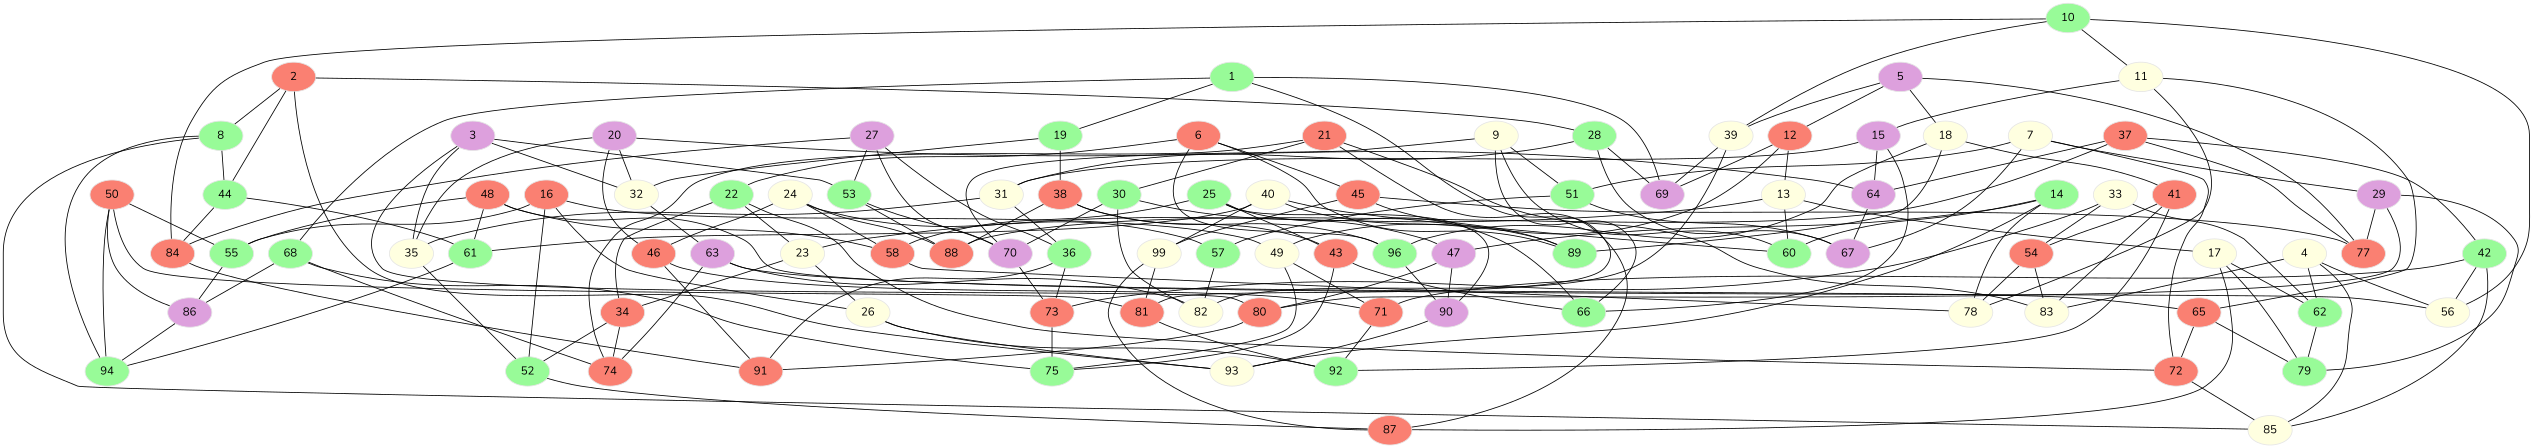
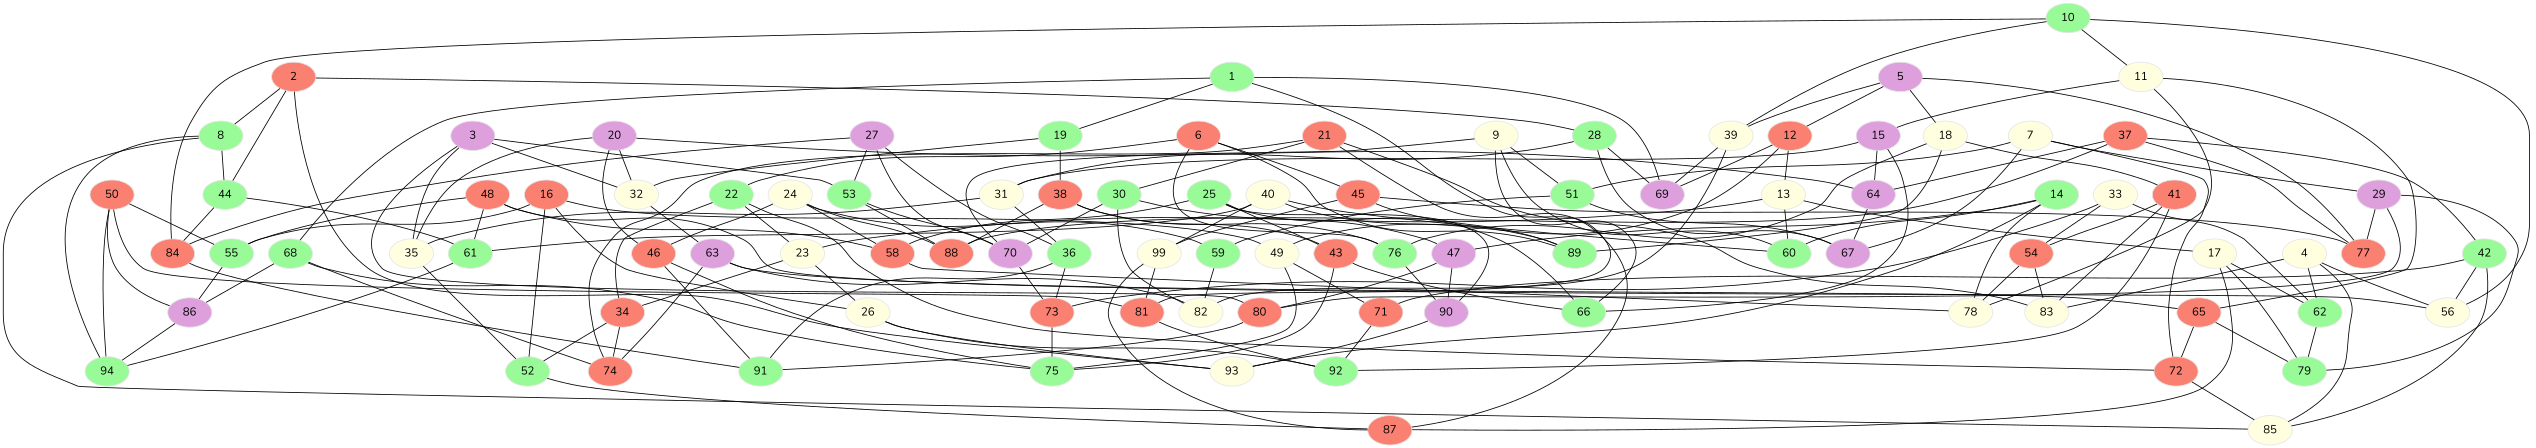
node "57": label "57" -> "59"
node "96": label "96" -> "76"
edge "46" -- "71": now "46" -- "75"
node "91": fillcolor salmon -> palegreen
